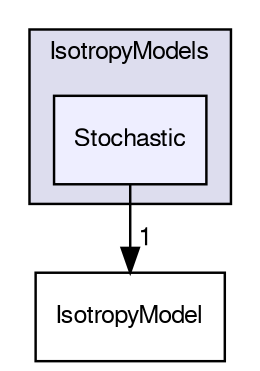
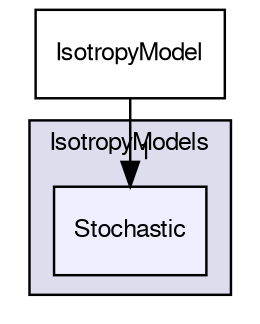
edge "Stochastic" -> "IsotropyModel": reversed
